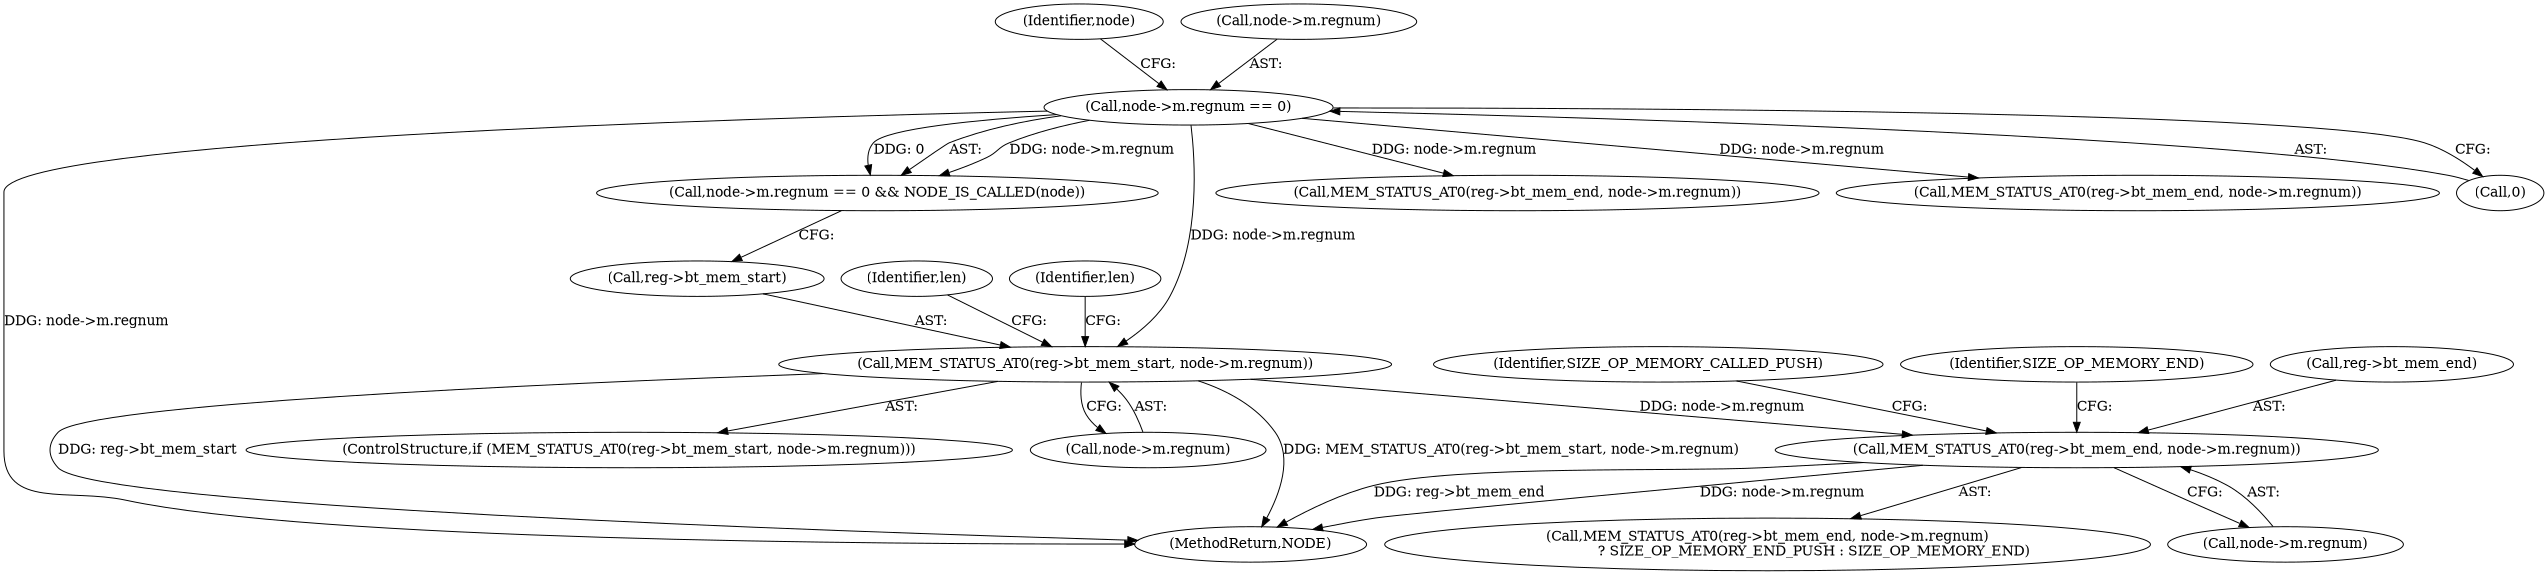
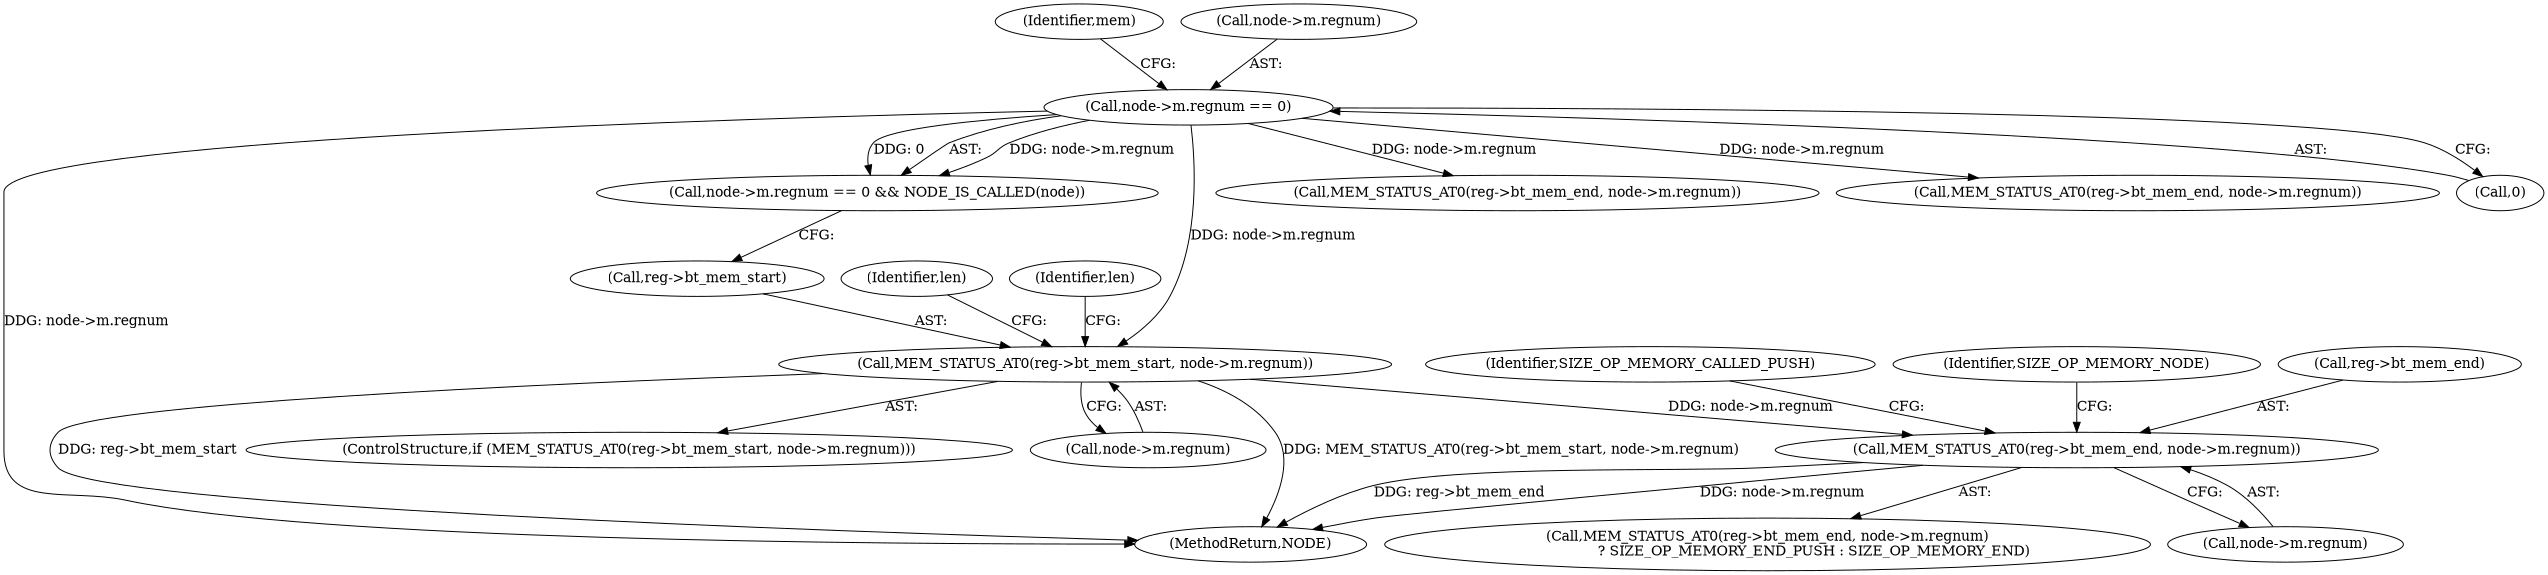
node "(Identifier,node)": label "(Identifier,node)" -> "(Identifier,mem)"
node "(Identifier,SIZE_OP_MEMORY_END)": label "(Identifier,SIZE_OP_MEMORY_END)" -> "(Identifier,SIZE_OP_MEMORY_NODE)"
